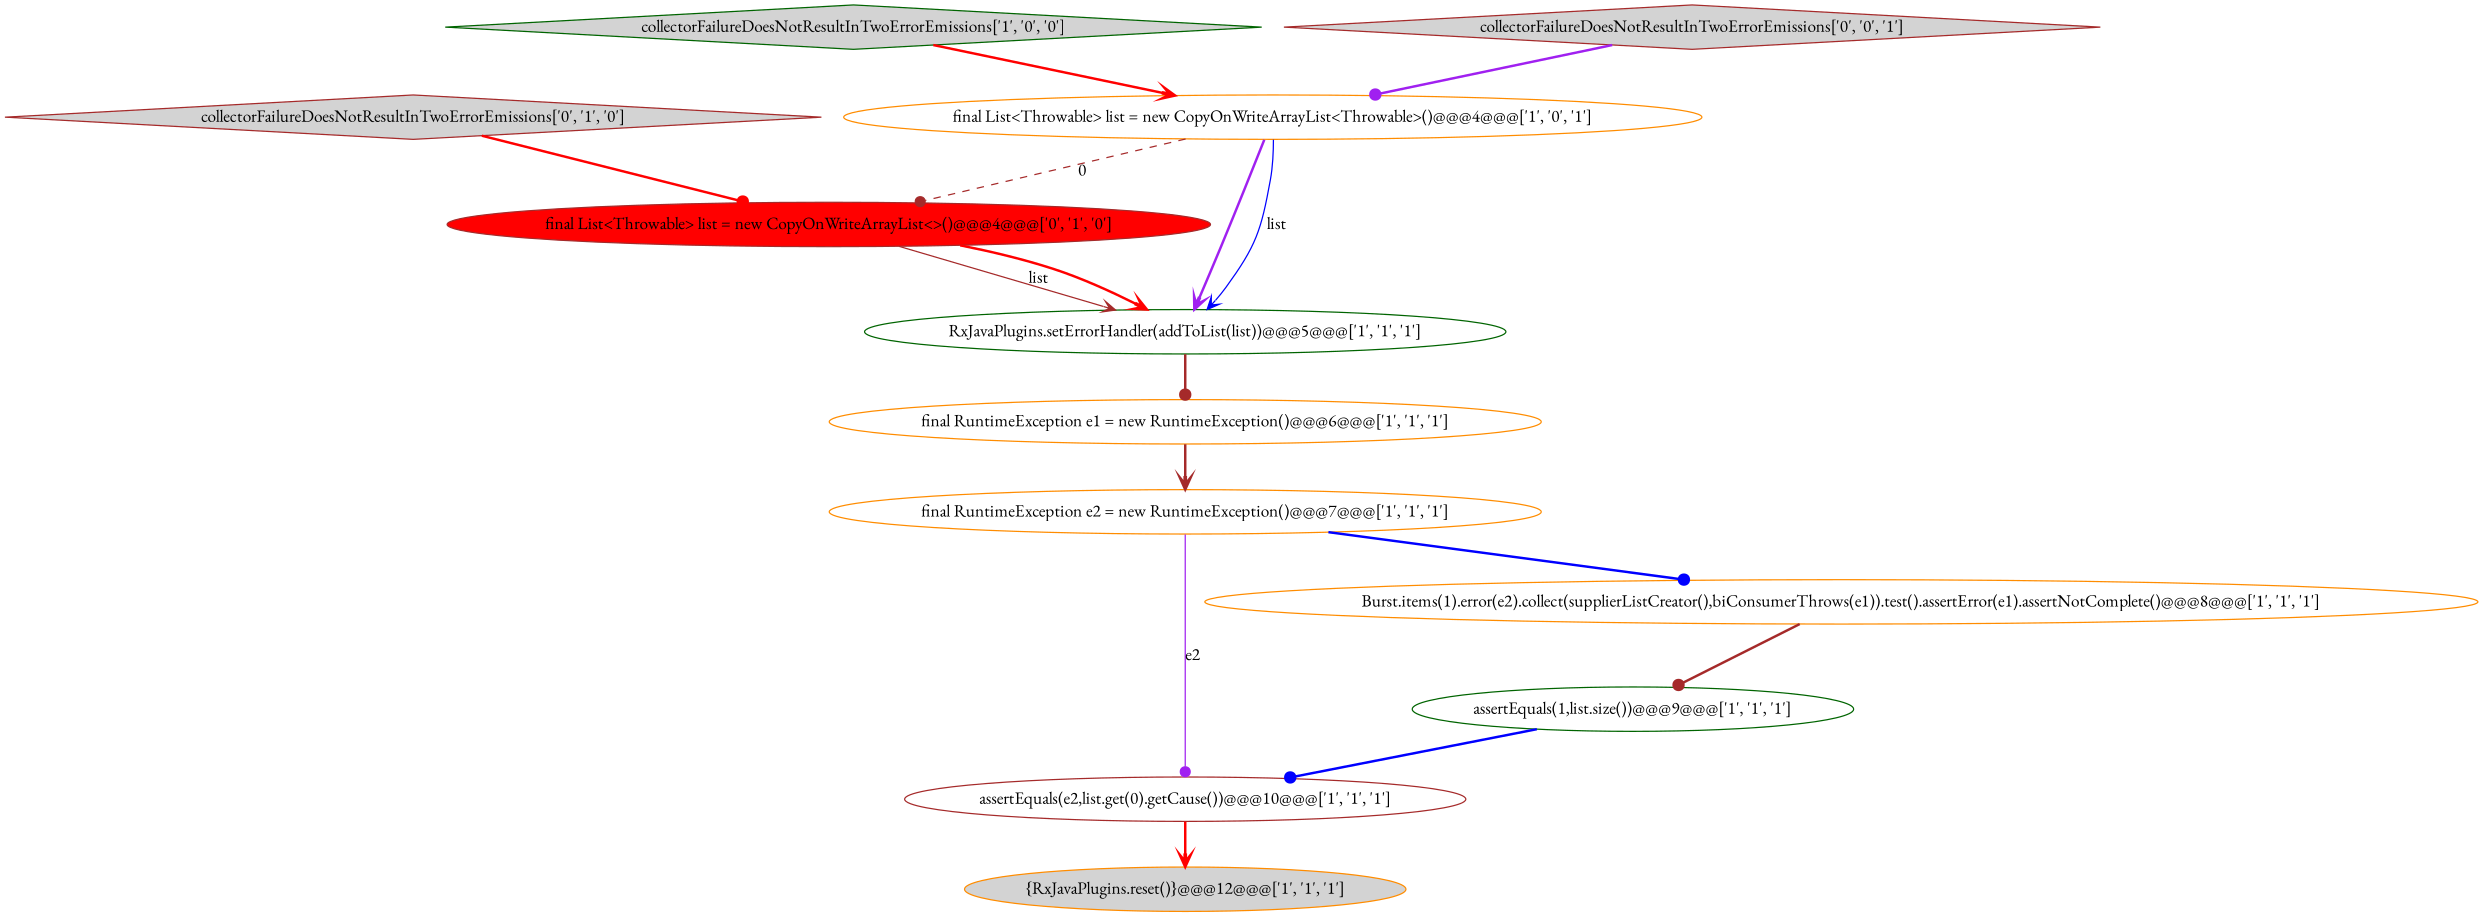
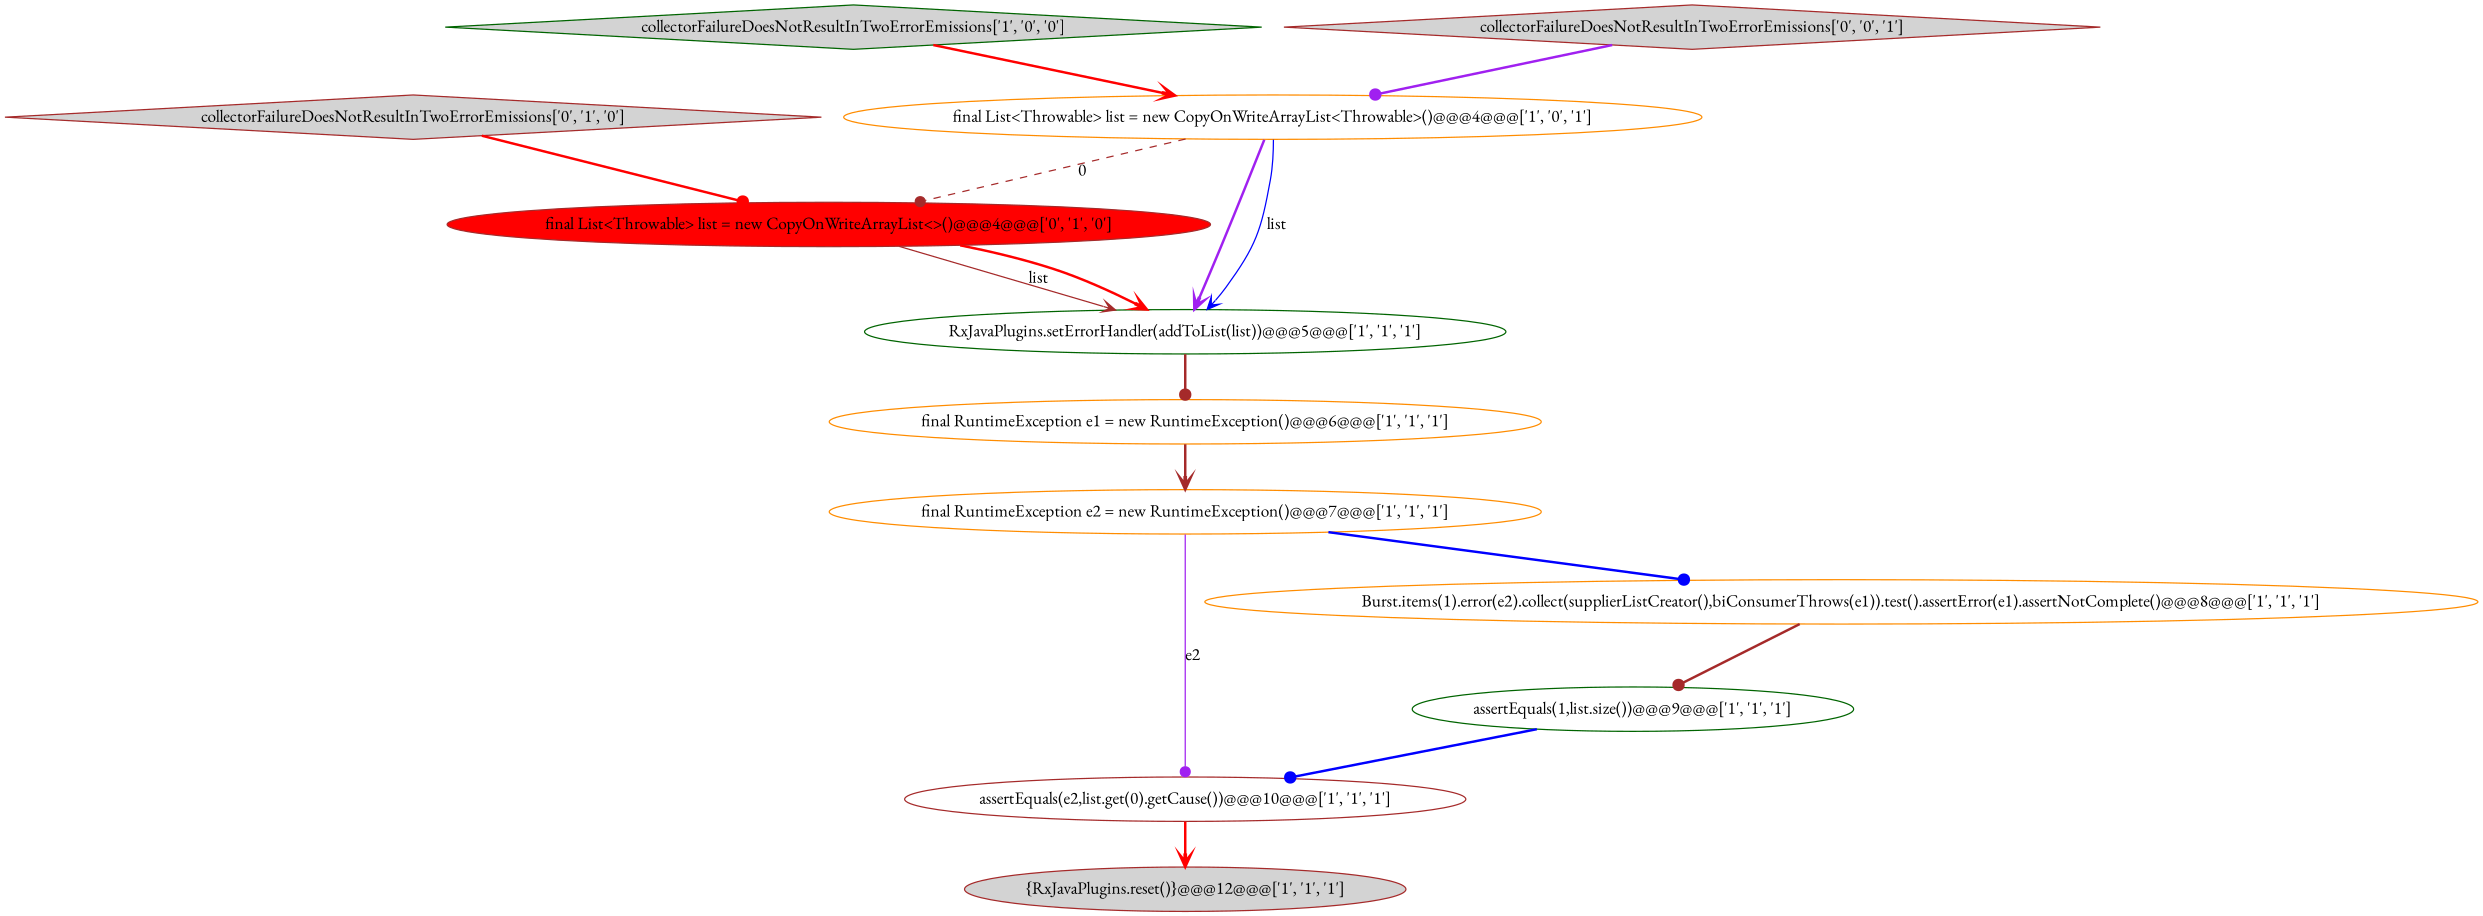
node "{RxJavaPlugins.reset()}@@@12@@@['1', '1', '1']": color darkorange -> brown
